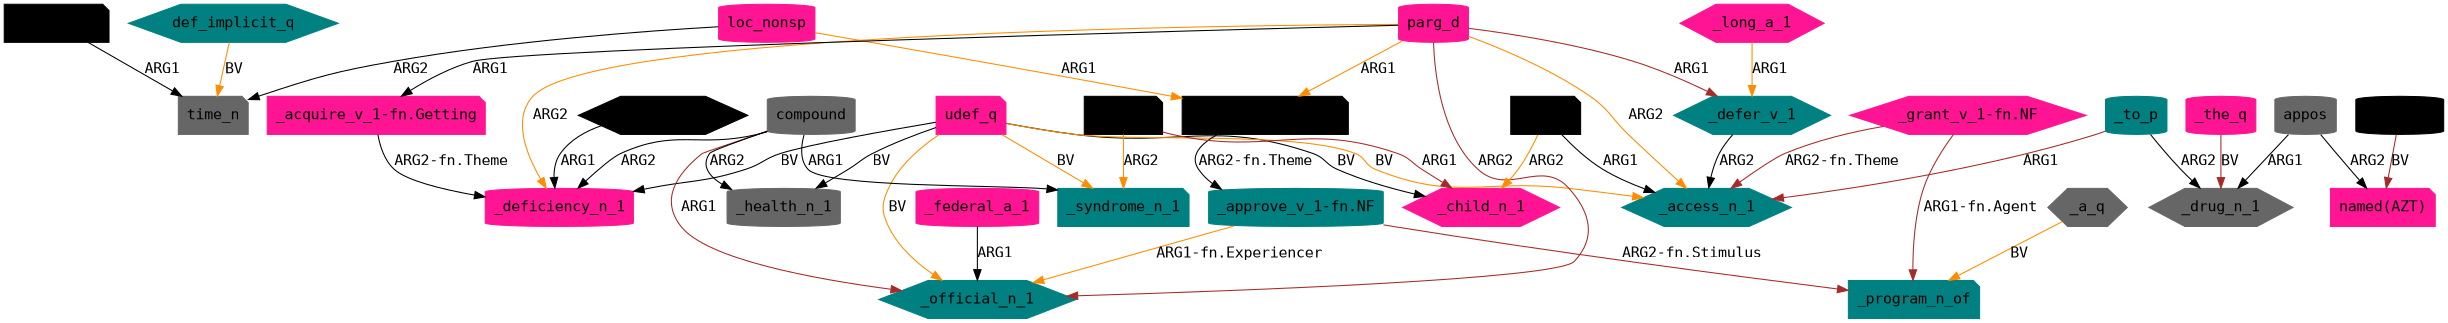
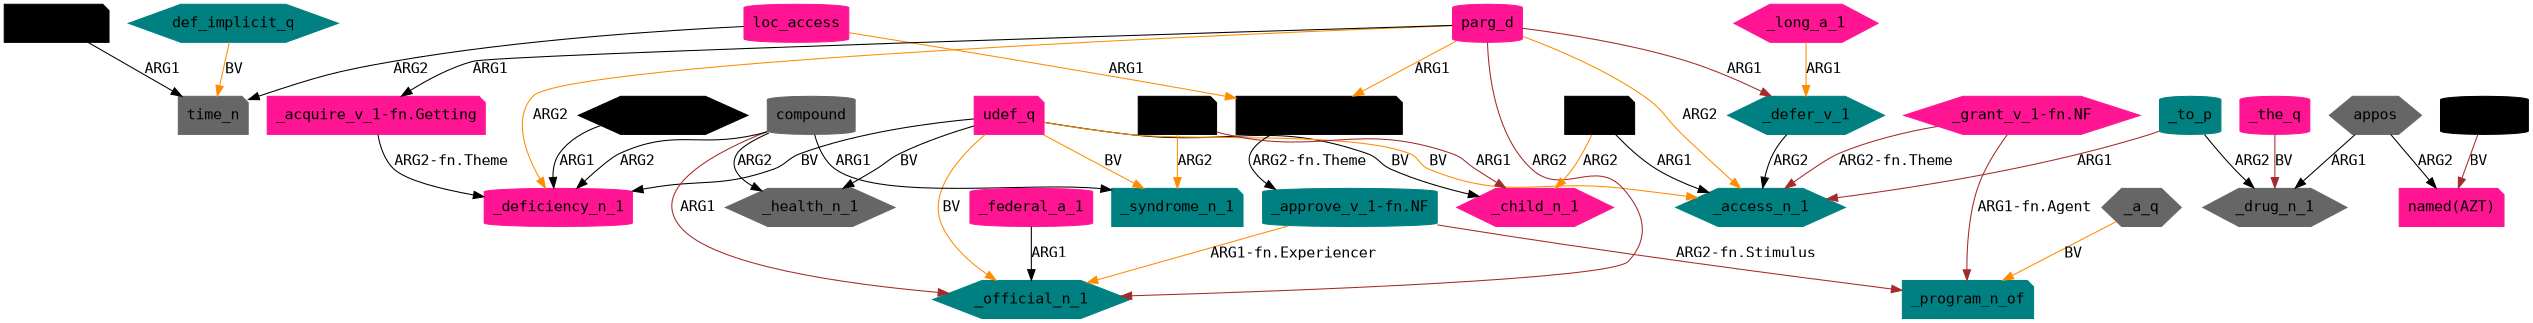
node "loc_nonsp": label "loc_nonsp" -> "loc_access"
node "appos": shape cylinder -> hexagon
node "_health_n_1": shape cylinder -> hexagon
